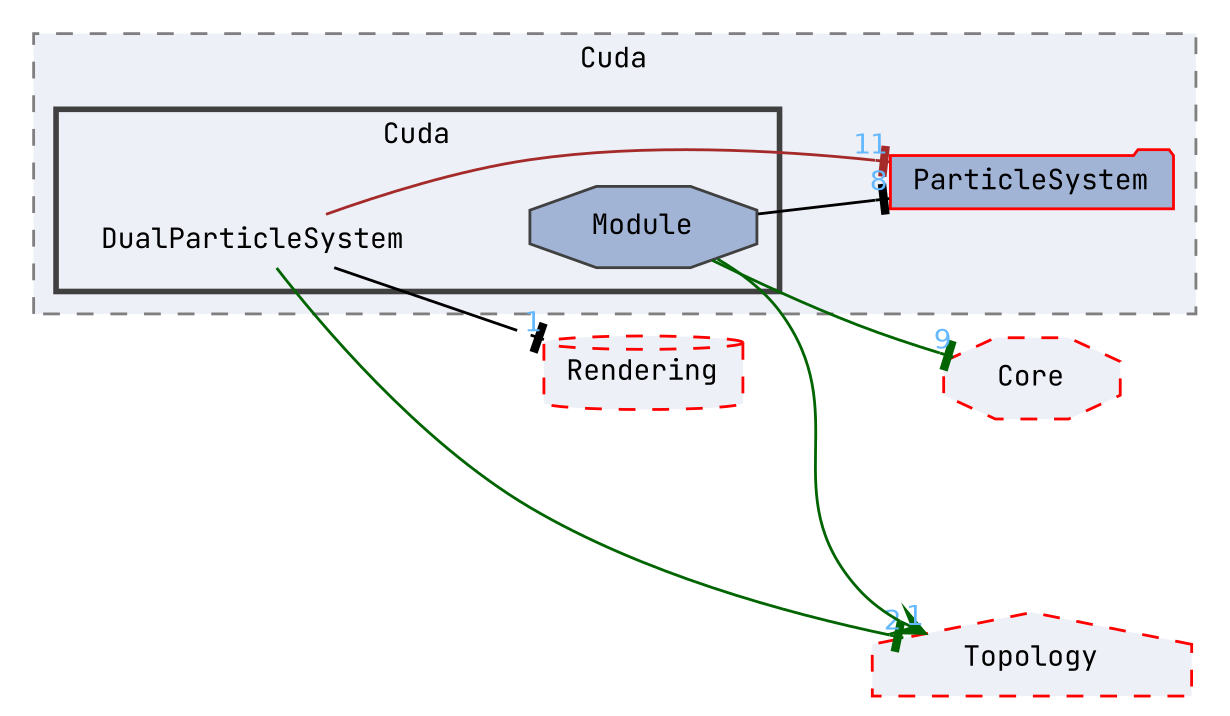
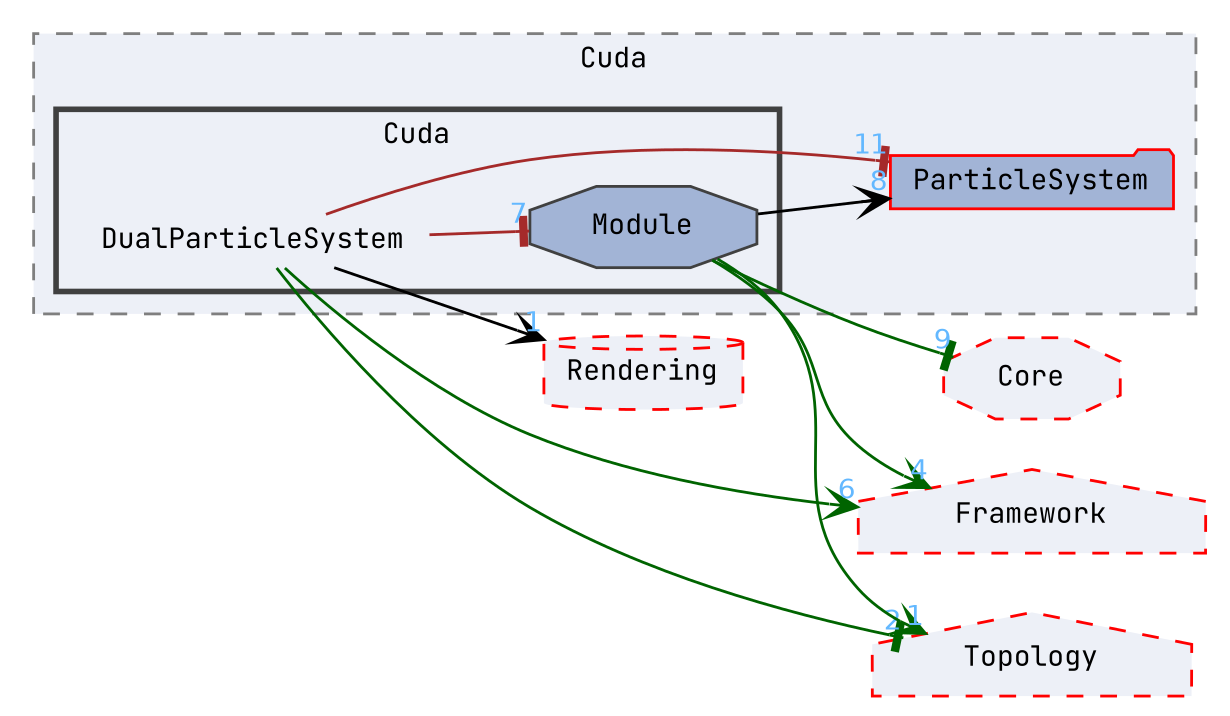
edge "Module" -> "ParticleSystem": arrowhead tee -> vee
edge "DualParticleSystem" -> "Module": added
edge "DualParticleSystem" -> "Rendering": arrowhead tee -> vee
node "Framework": added
